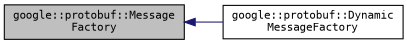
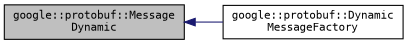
node "google::protobuf::Message Factory": label "google::protobuf::Message Factory" -> "google::protobuf::Message Dynamic"
